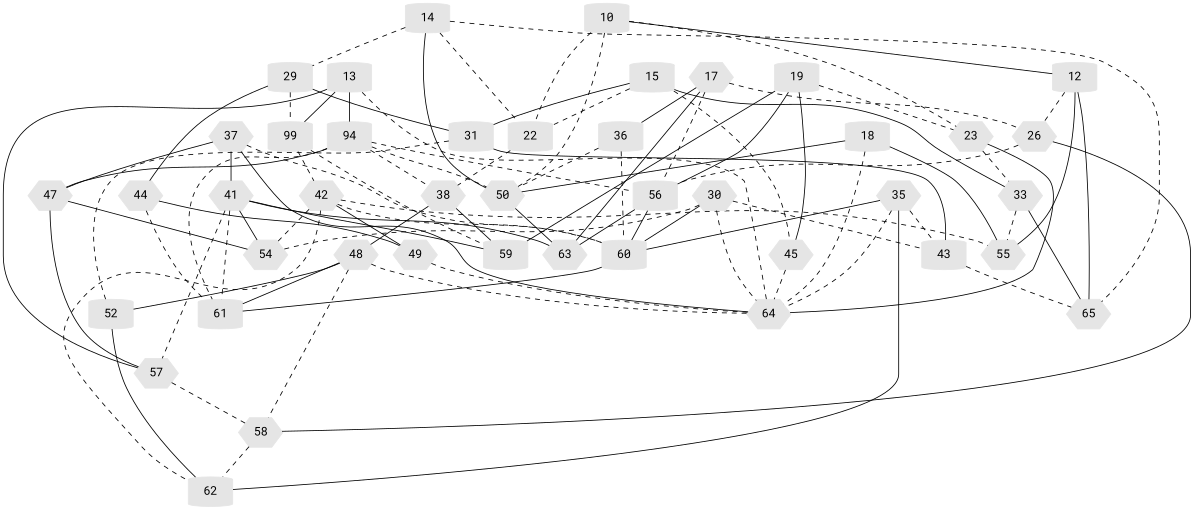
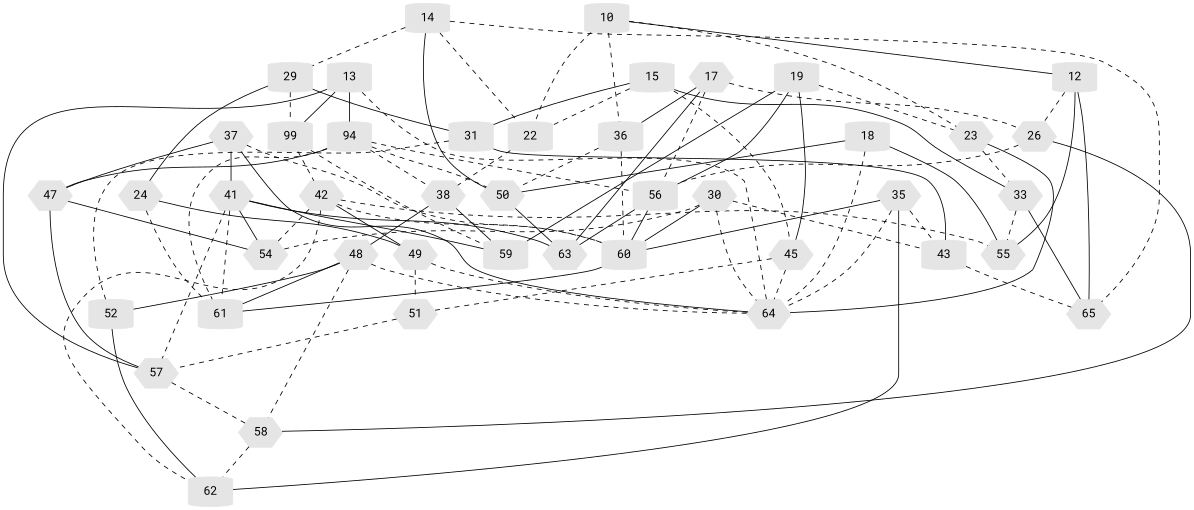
edge "10" -- "50": now "10" -- "36"
node "44": label "44" -> "24"
node "51": added
